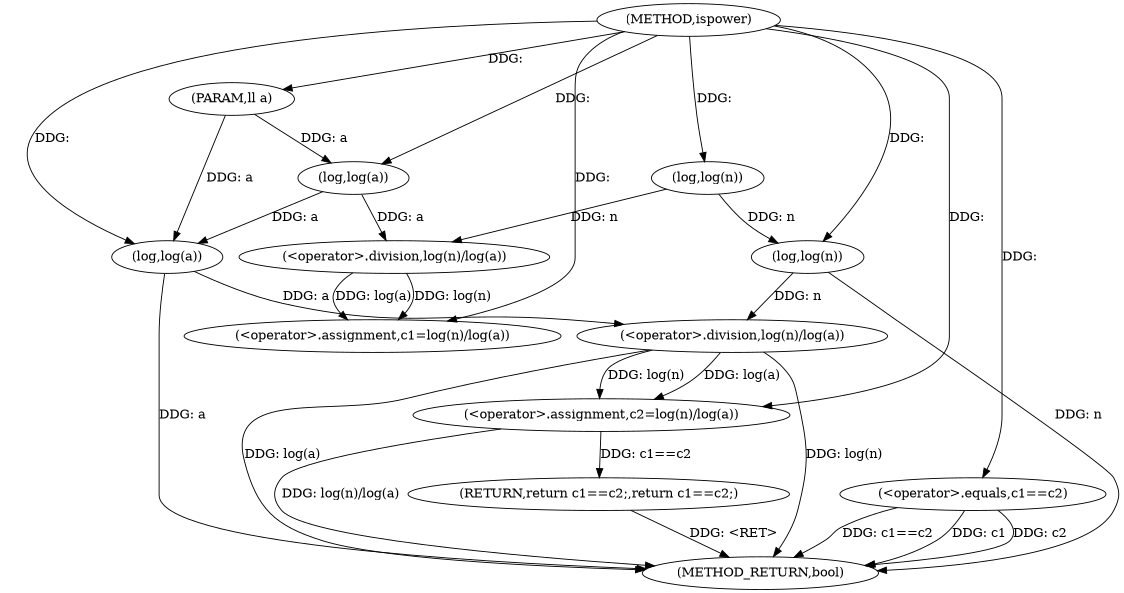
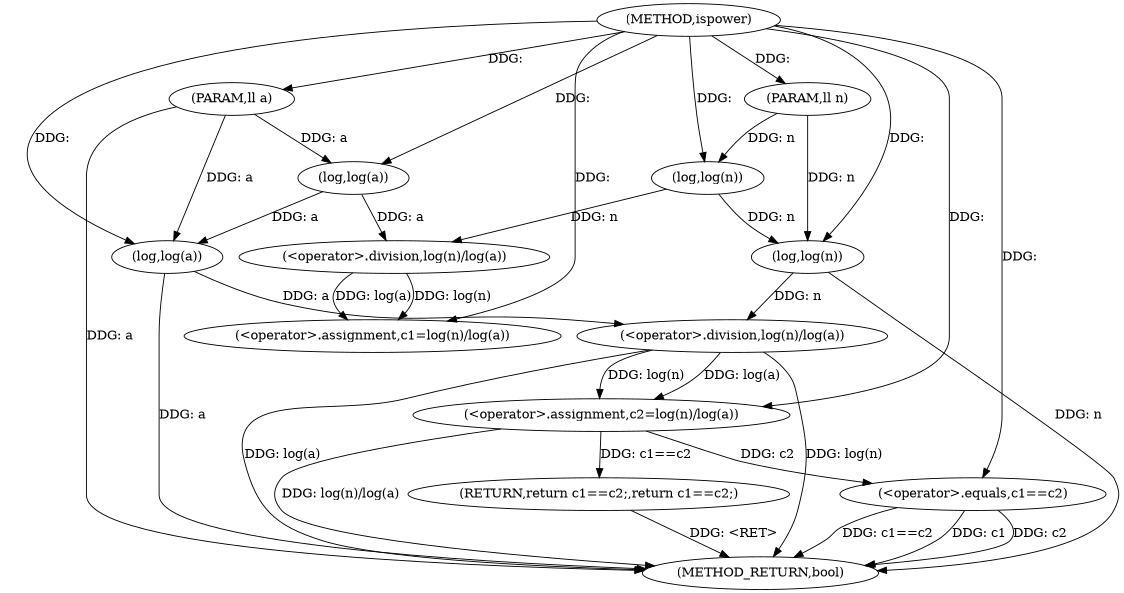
node "(PARAM,ll n)": added
edge "(<operator>.assignment,c2=log(n)/log(a))" -> "(<operator>.equals,c1==c2)": added, label "DDG: c2"
edge "(PARAM,ll a)" -> "(METHOD_RETURN,bool)": added, label "DDG: a"
